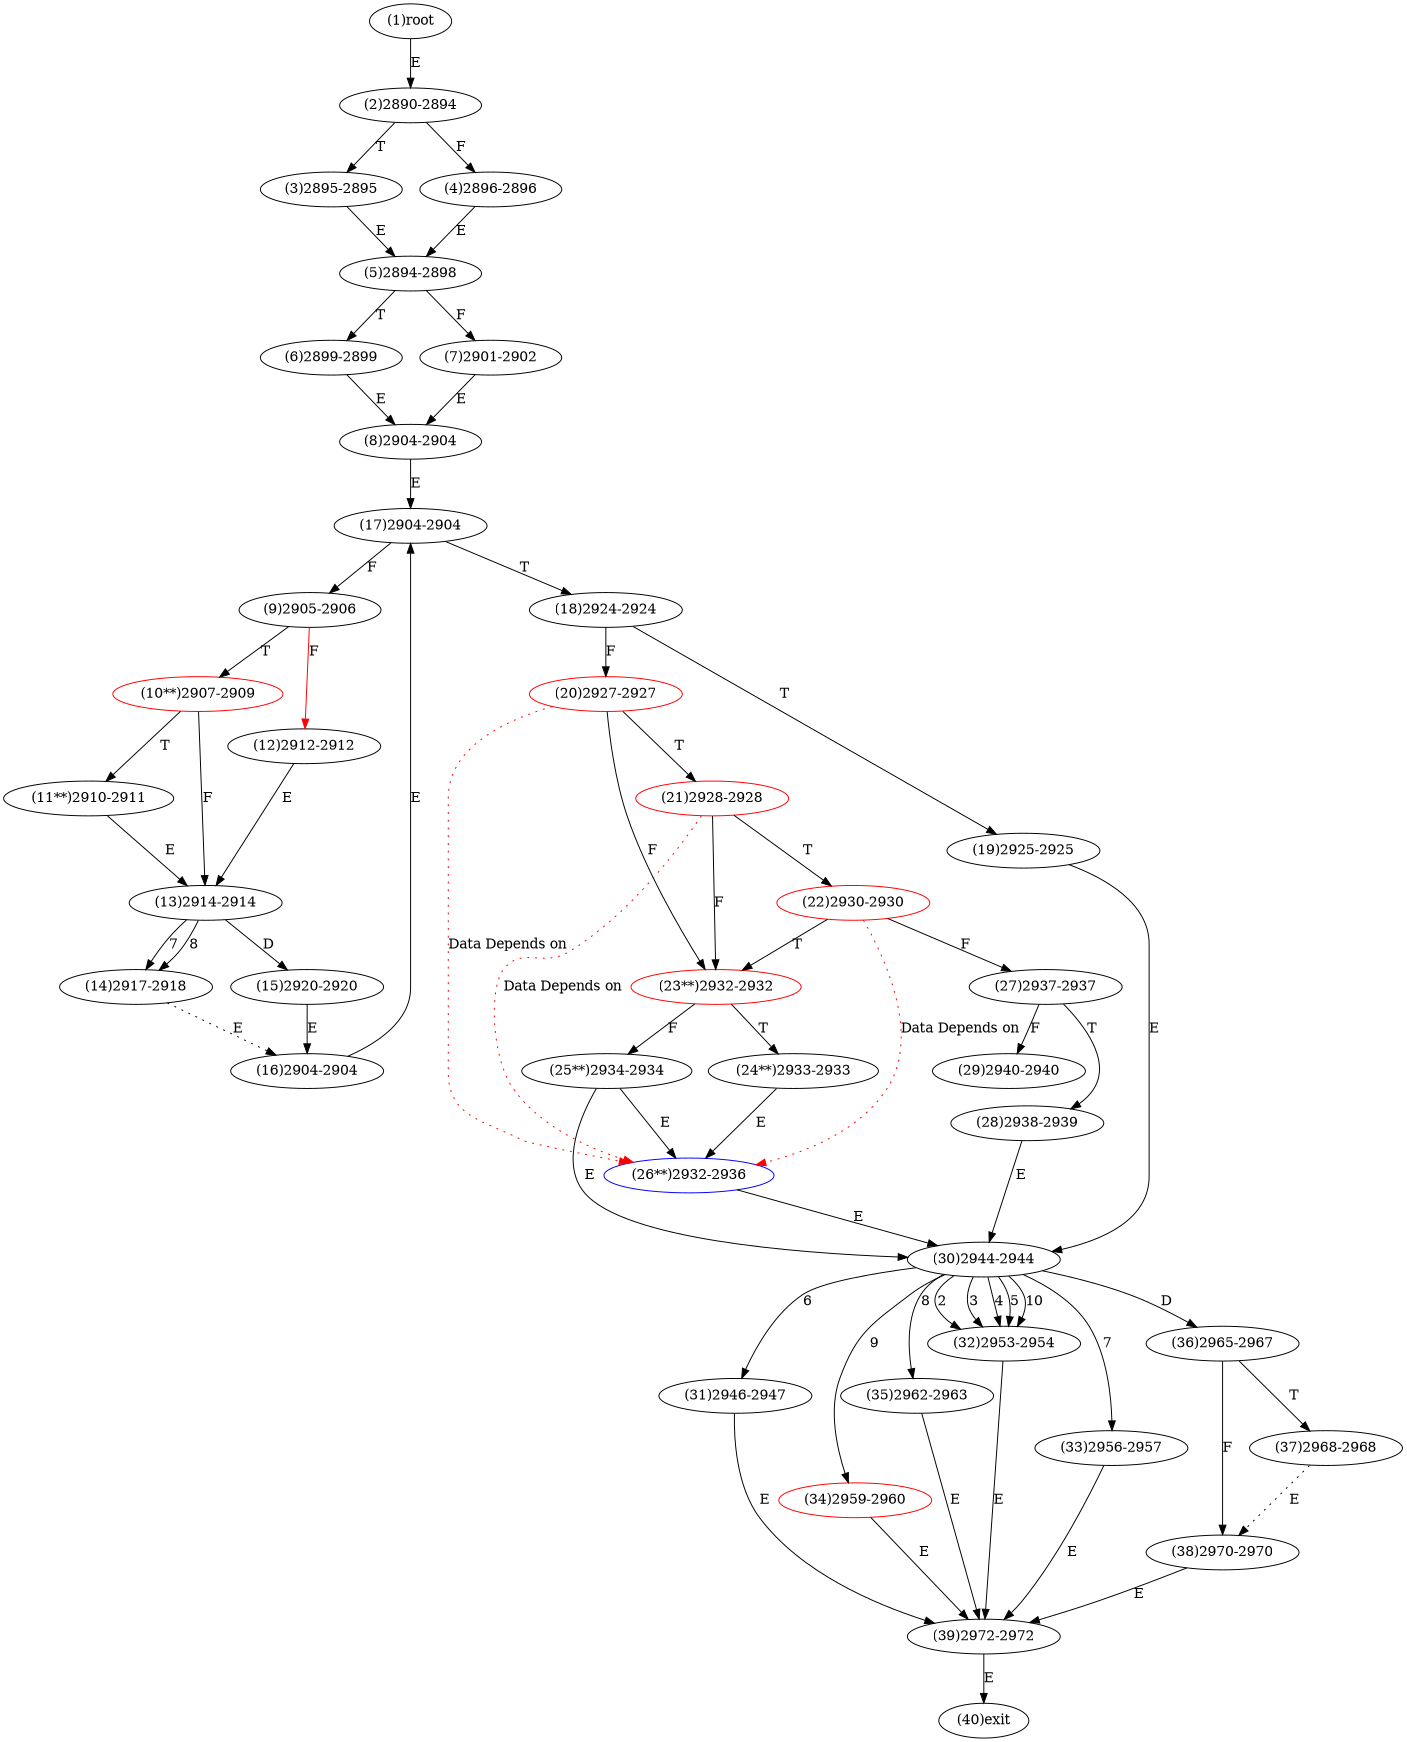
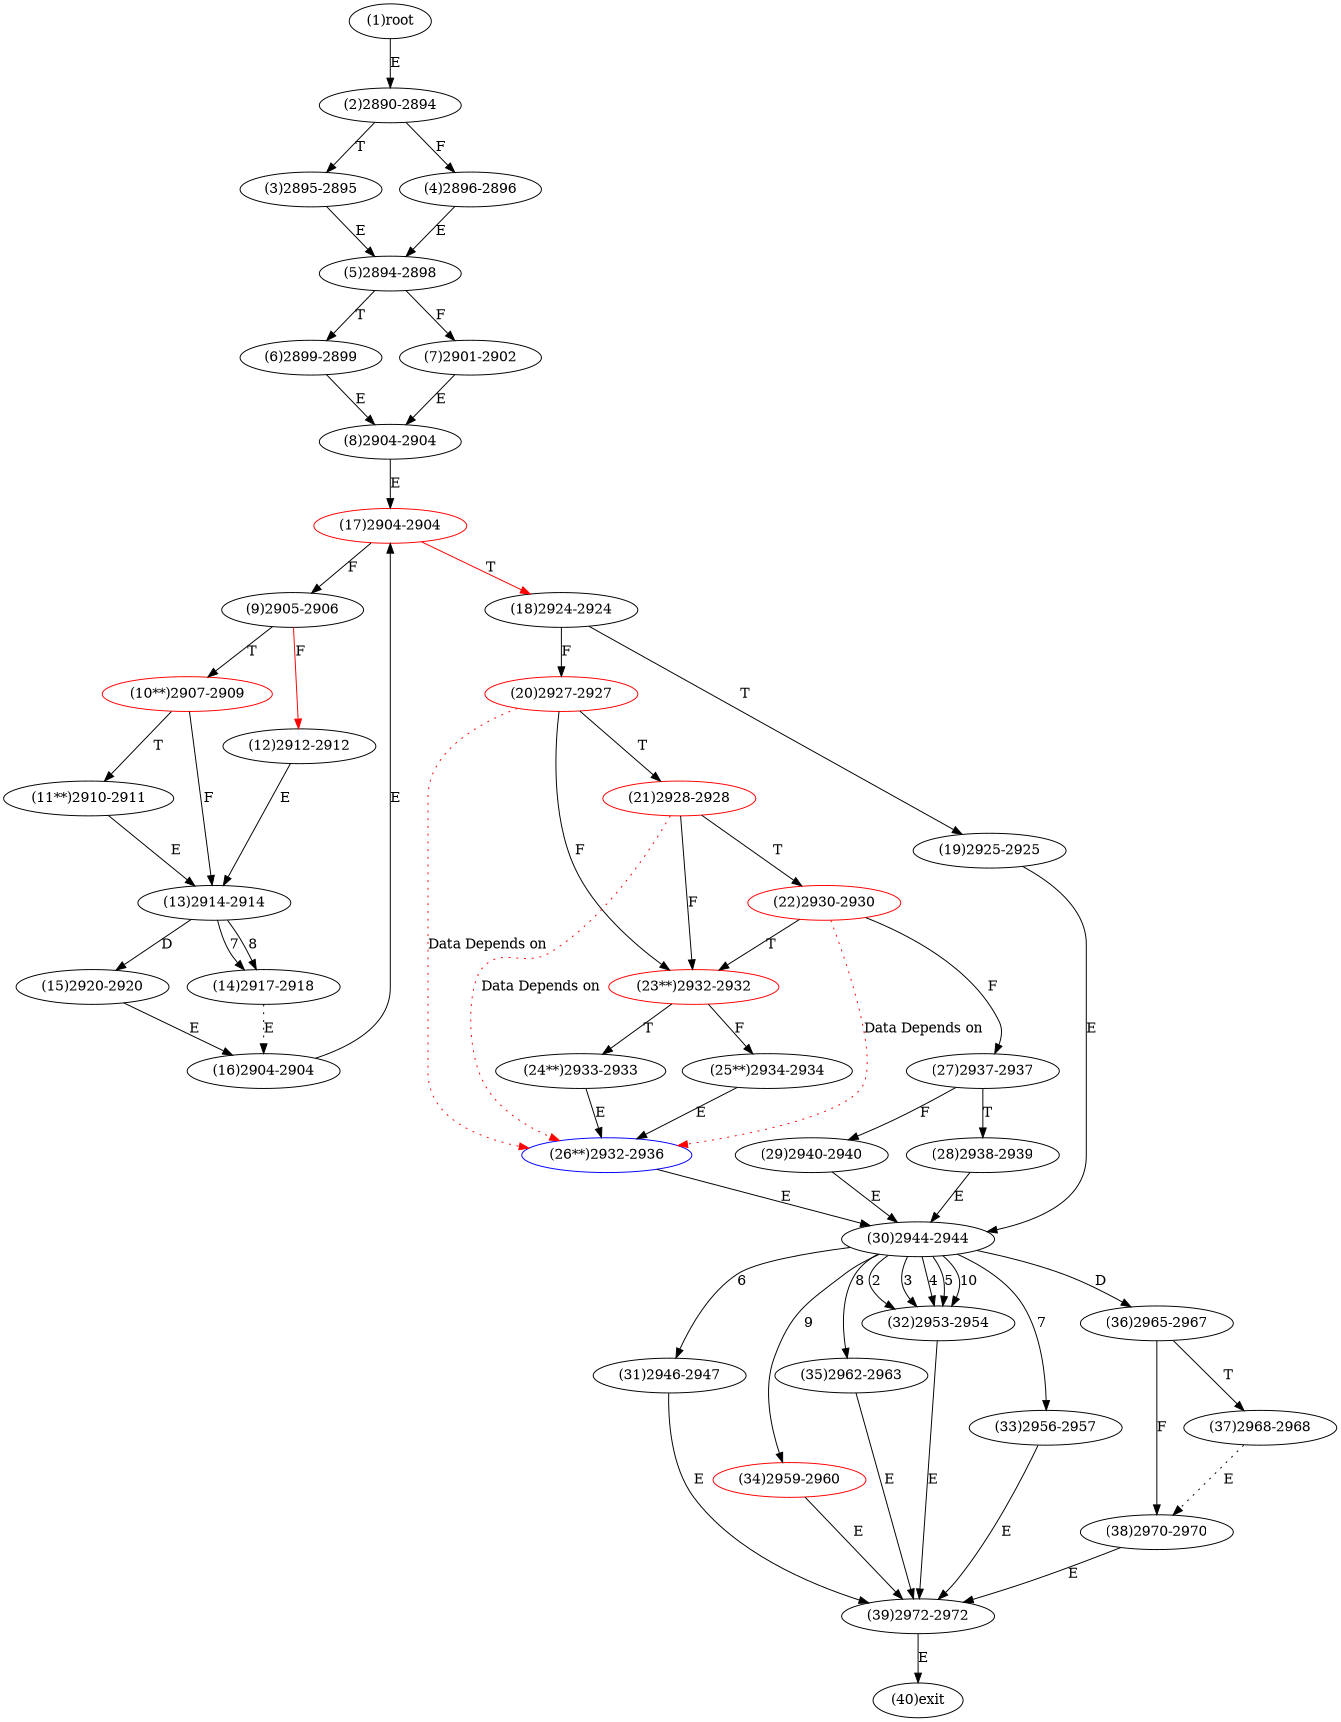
node "(17)2904-2904": color black -> red
edge "(17)2904-2904" -> "(18)2924-2924": color black -> red
edge "(25**)2934-2934" -> "(30)2944-2944": now "(29)2940-2940" -> "(30)2944-2944"
